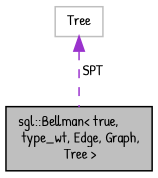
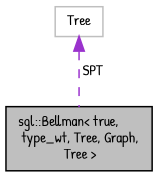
node "sgl::Bellman< true, type_wt, Edge, Graph, Tree >": label "sgl::Bellman< true, type_wt, Edge, Graph, Tree >" -> "sgl::Bellman< true, type_wt, Tree, Graph, Tree >"
